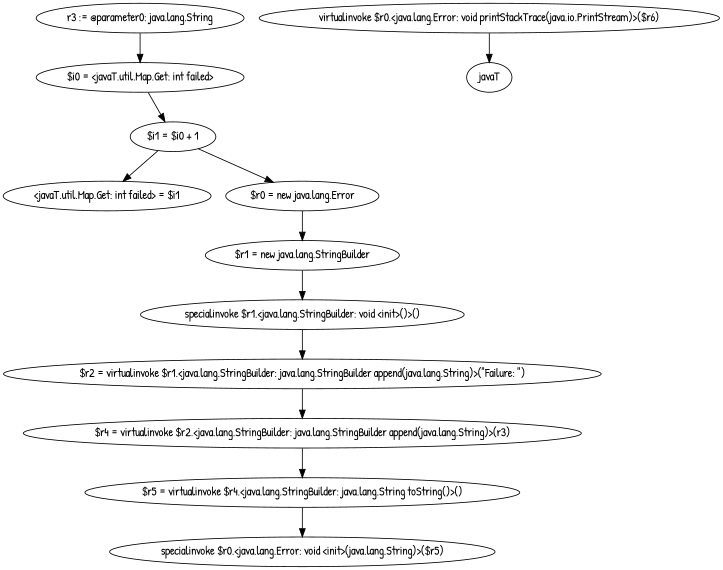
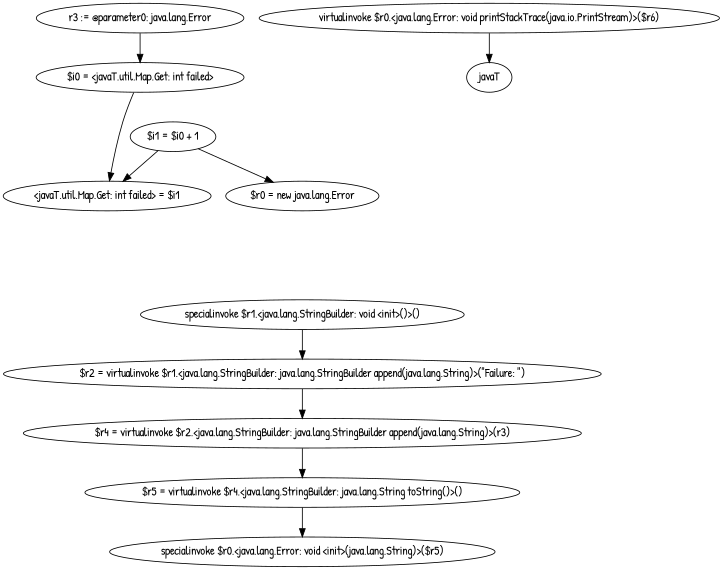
node "r3 := @parameter0: java.lang.String": label "r3 := @parameter0: java.lang.String" -> "r3 := @parameter0: java.lang.Error"
edge "$i0 = <javaT.util.Map.Get: int failed>" -> "$i1 = $i0 + 1": now "$i0 = <javaT.util.Map.Get: int failed>" -> "<javaT.util.Map.Get: int failed> = $i1"
node "$r1 = new java.lang.StringBuilder": removed
